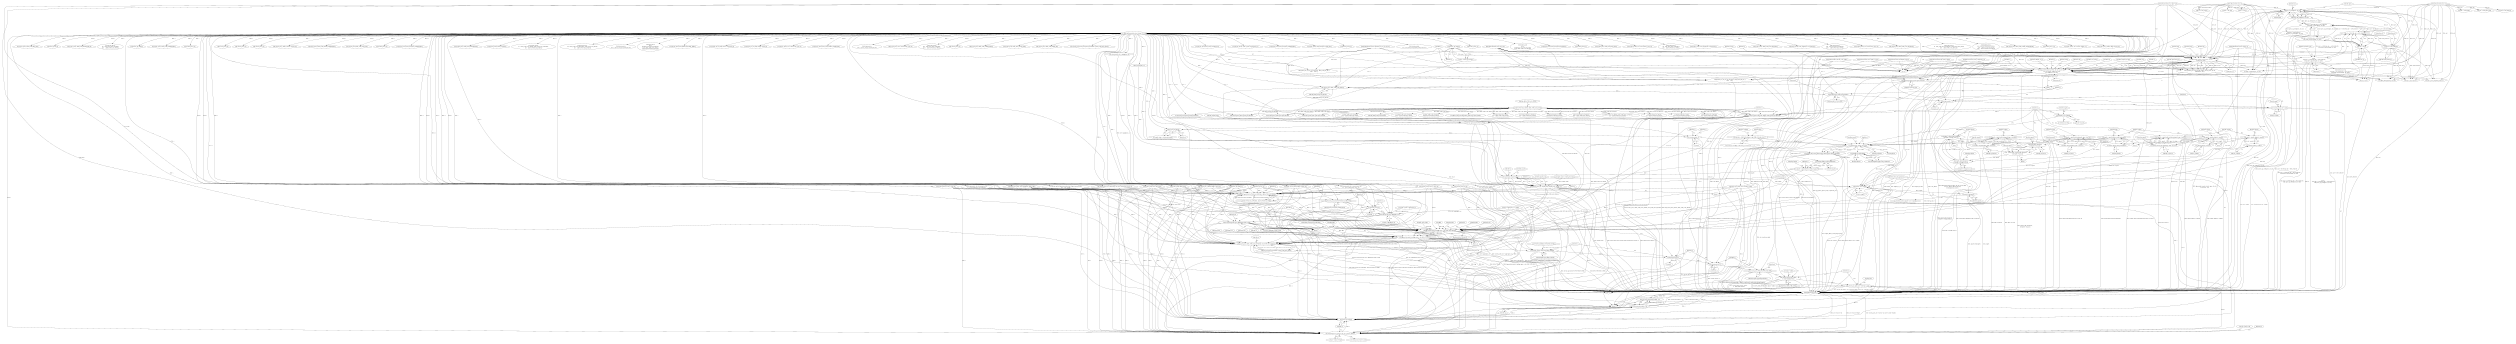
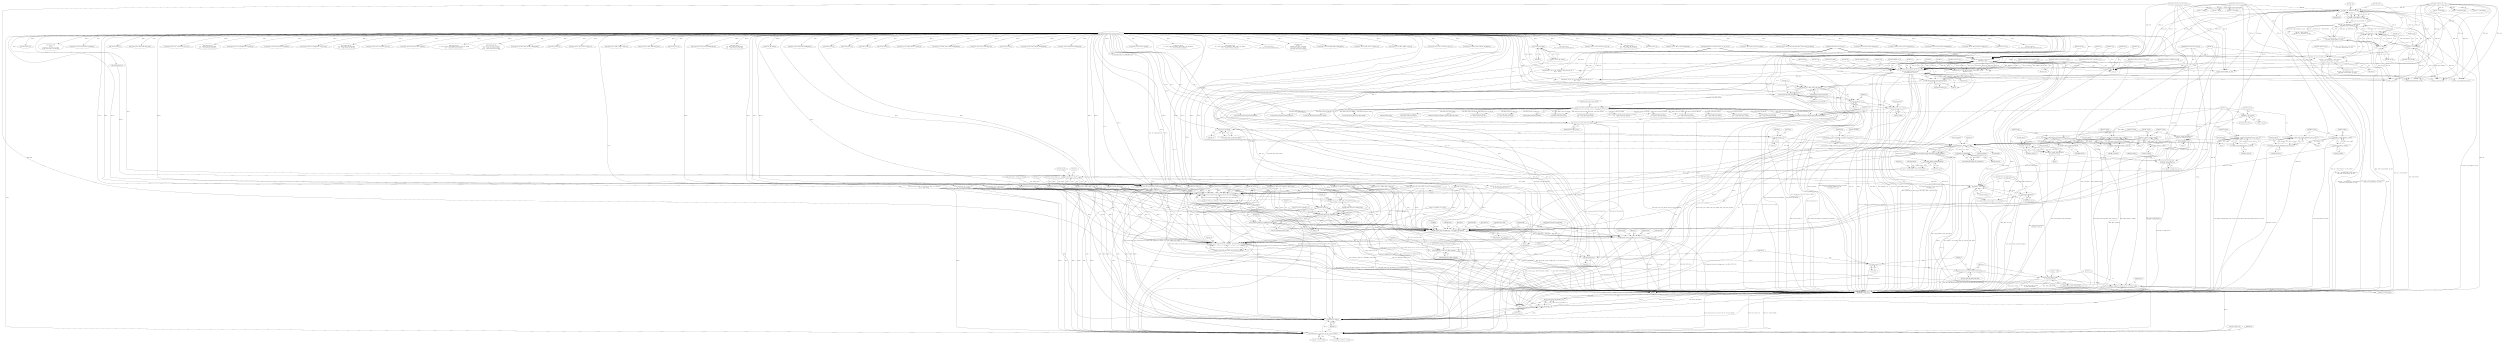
node "(Call,stream_putc(s, BGP_ATTR_PREFIX_SID))": removed
node "(Identifier,BGP_ATTR_AS_PATH)": added
